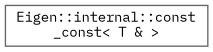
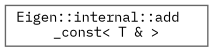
node "Eigen::internal::const _const< T & >": label "Eigen::internal::const _const< T & >" -> "Eigen::internal::add _const< T & >"
